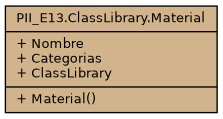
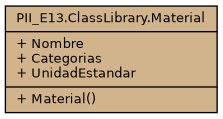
node "PII_E13.ClassLibrary.Material": text "+ ClassLibrary" -> "+ UnidadEstandar"
